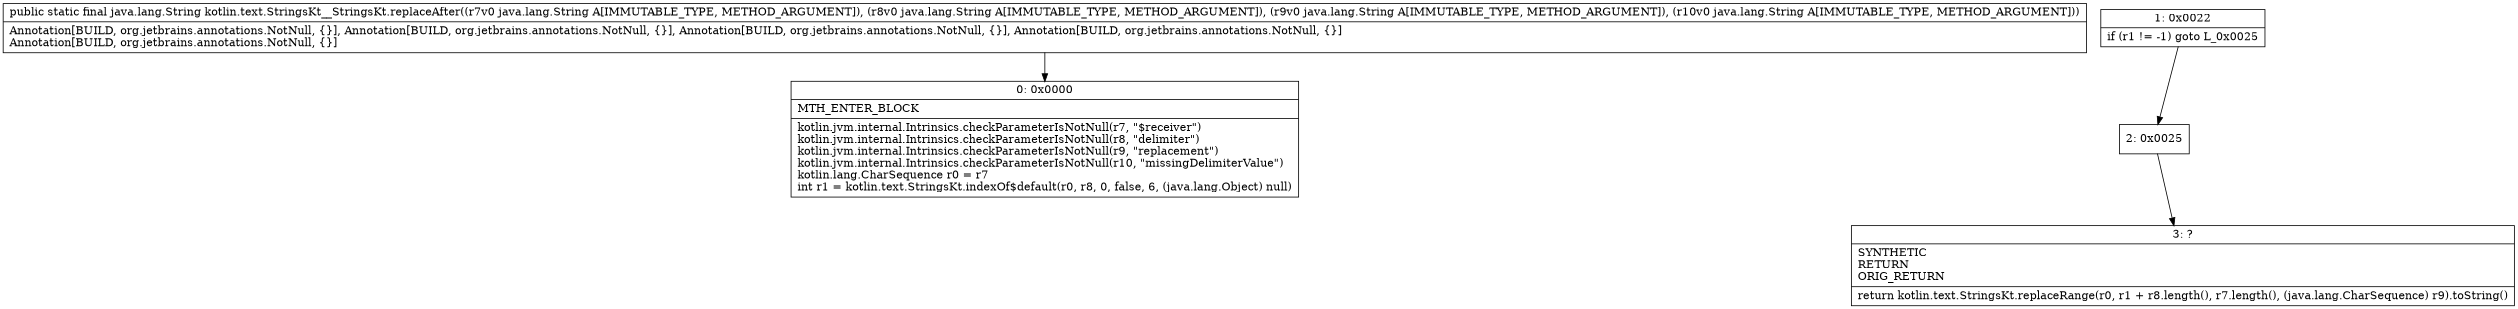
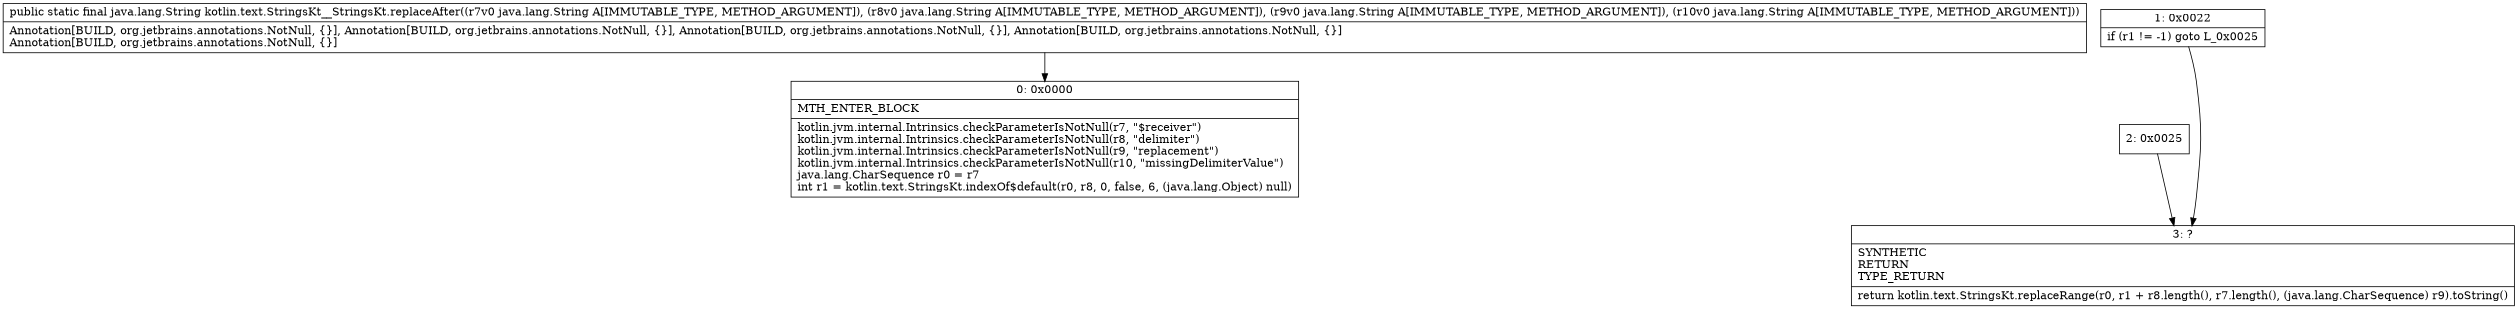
edge "1: 0x0022" -> "2: 0x0025": now "1: 0x0022" -> "3: ?"
node "0: 0x0000": text "kotlin.lang.CharSequence r0 = r7" -> "java.lang.CharSequence r0 = r7"
node "3: ?": text "ORIG_RETURN" -> "TYPE_RETURN"
